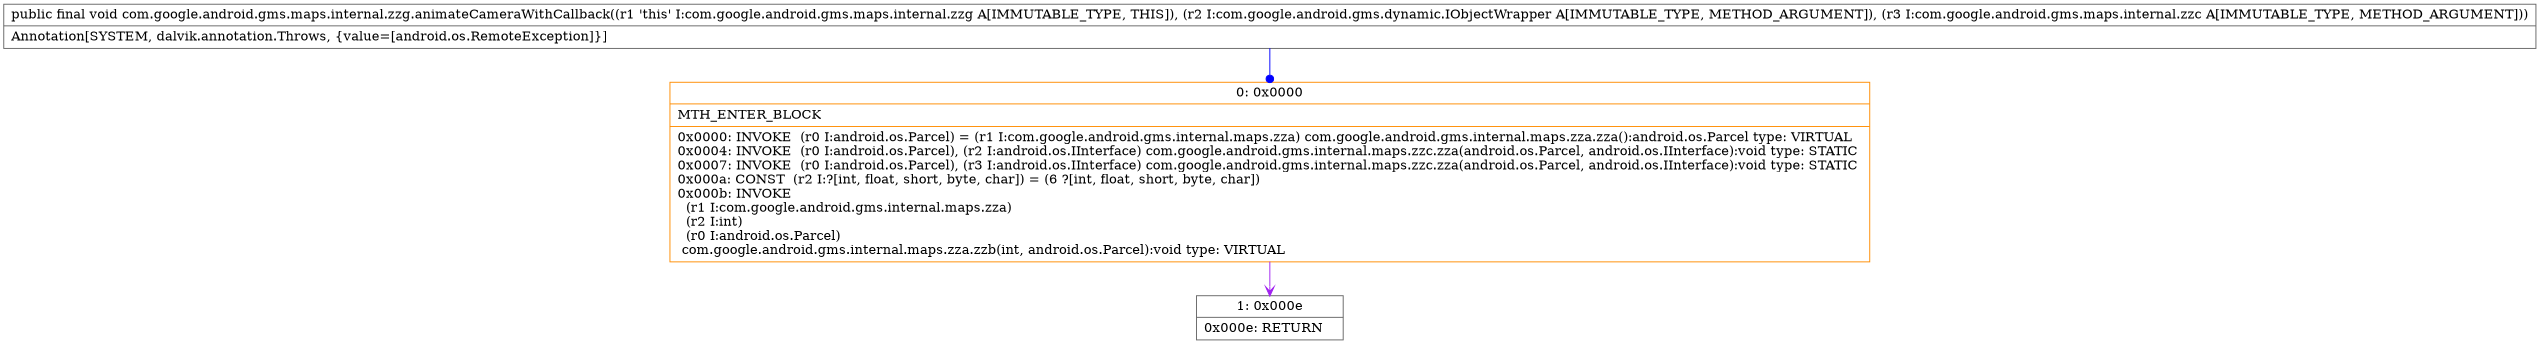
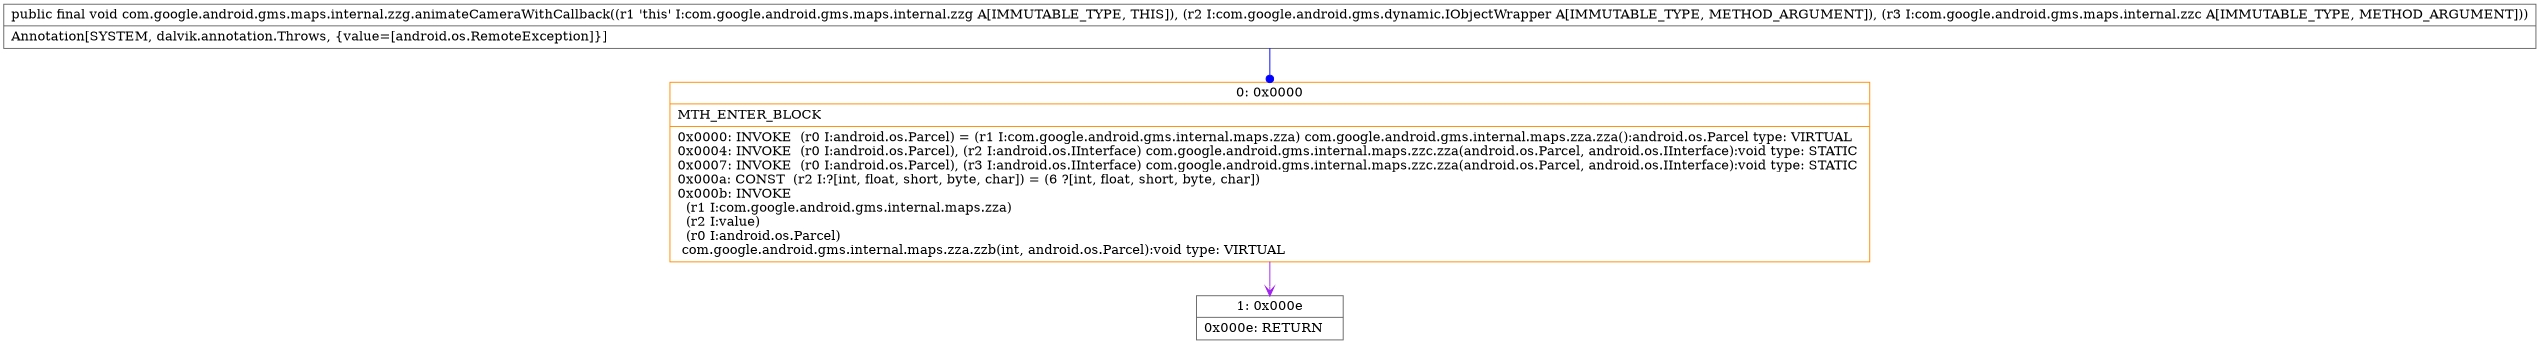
node "0: 0x0000": text "(r2 I:int)" -> "(r2 I:value)"
